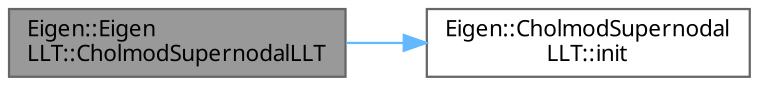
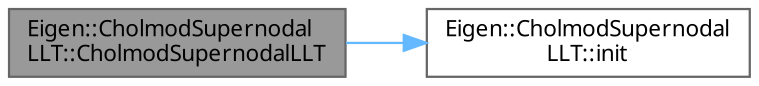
node "Eigen::Eigen LLT::CholmodSupernodalLLT": label "Eigen::Eigen LLT::CholmodSupernodalLLT" -> "Eigen::CholmodSupernodal LLT::CholmodSupernodalLLT"
